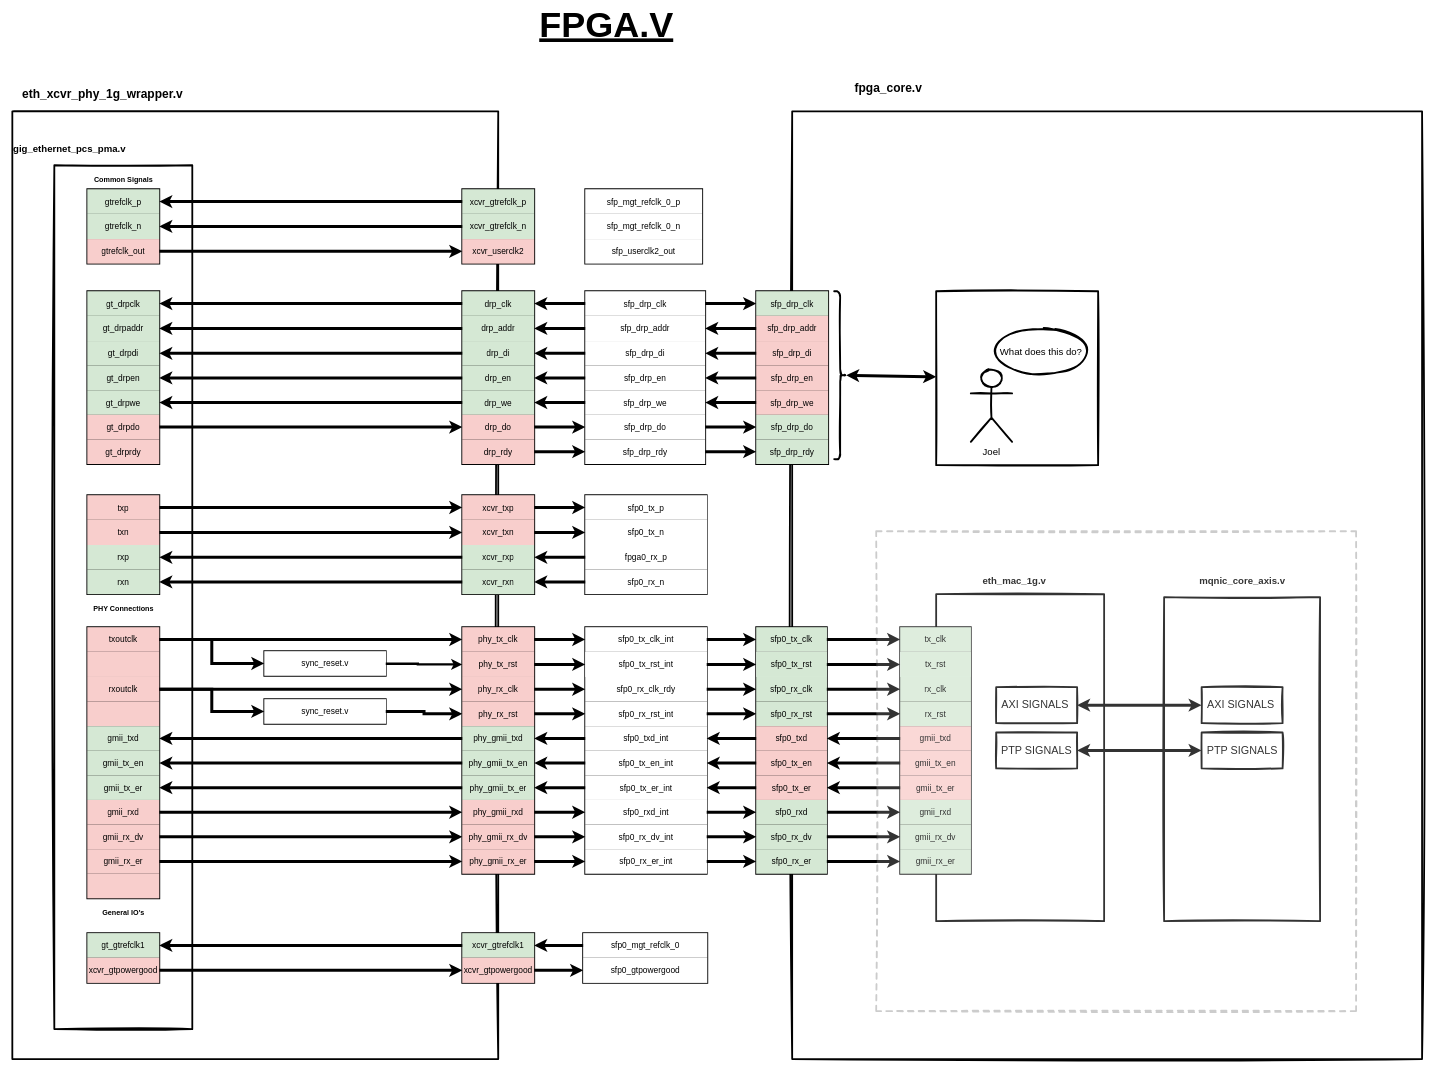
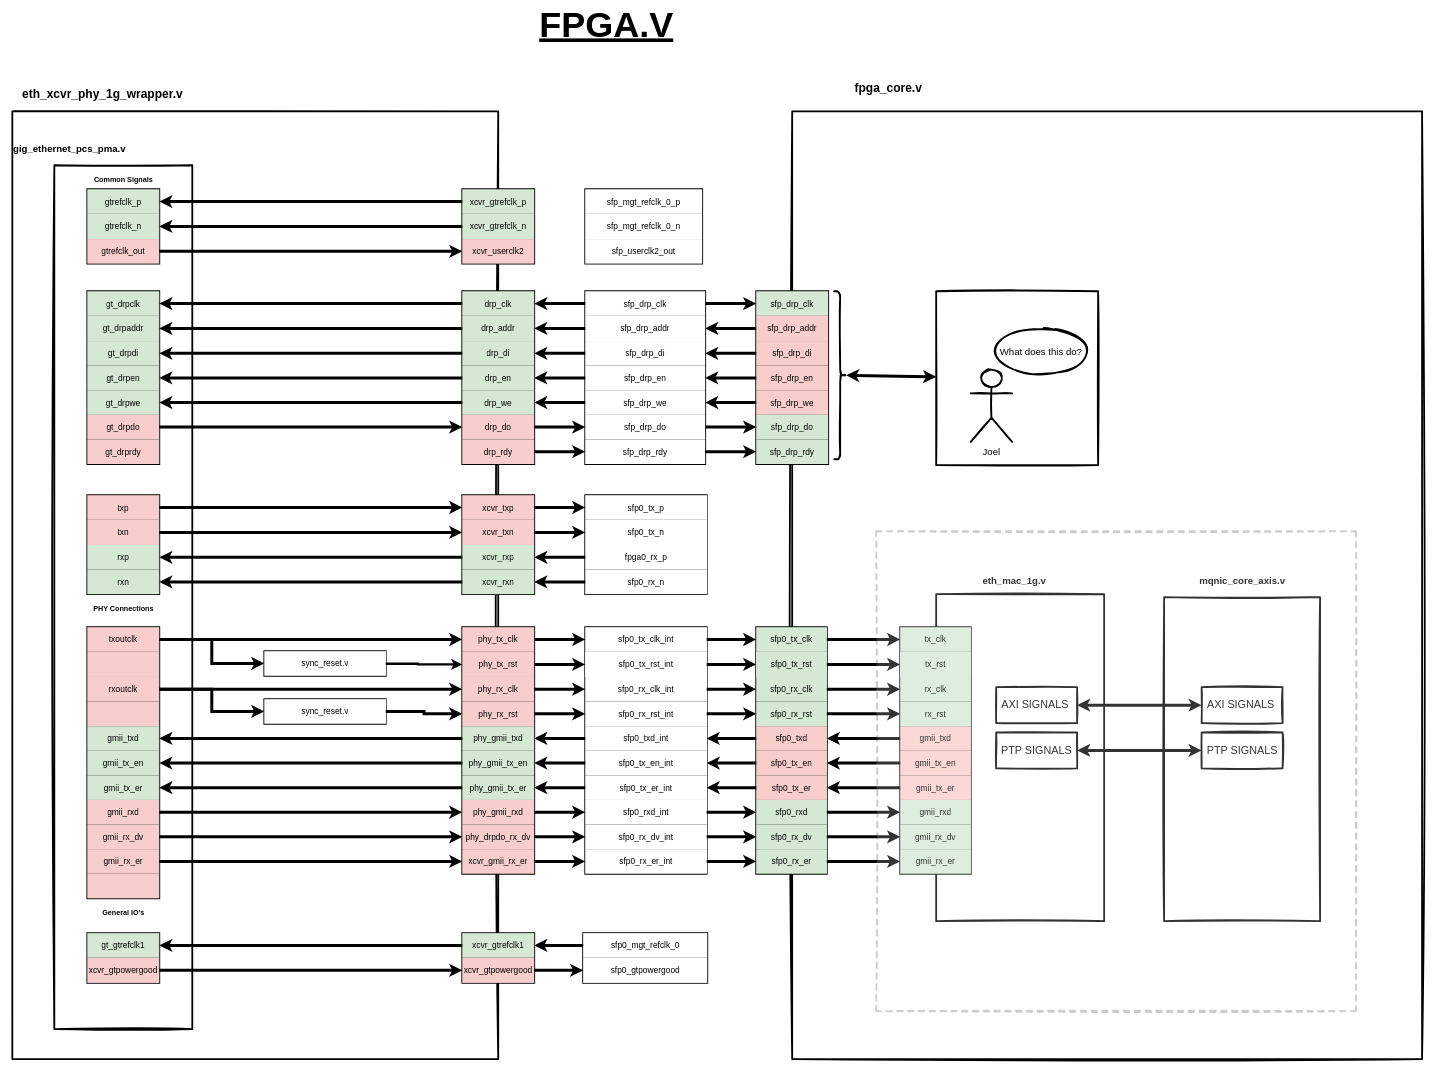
node "sfp0_rx_clk_rdy": label "sfp0_rx_clk_rdy" -> "sfp0_rx_clk_int"
node "phy_gmii_rx_dv": label "phy_gmii_rx_dv" -> "phy_drpdo_rx_dv"
node "phy_gmii_rx_er": label "phy_gmii_rx_er" -> "xcvr_gmii_rx_er"
